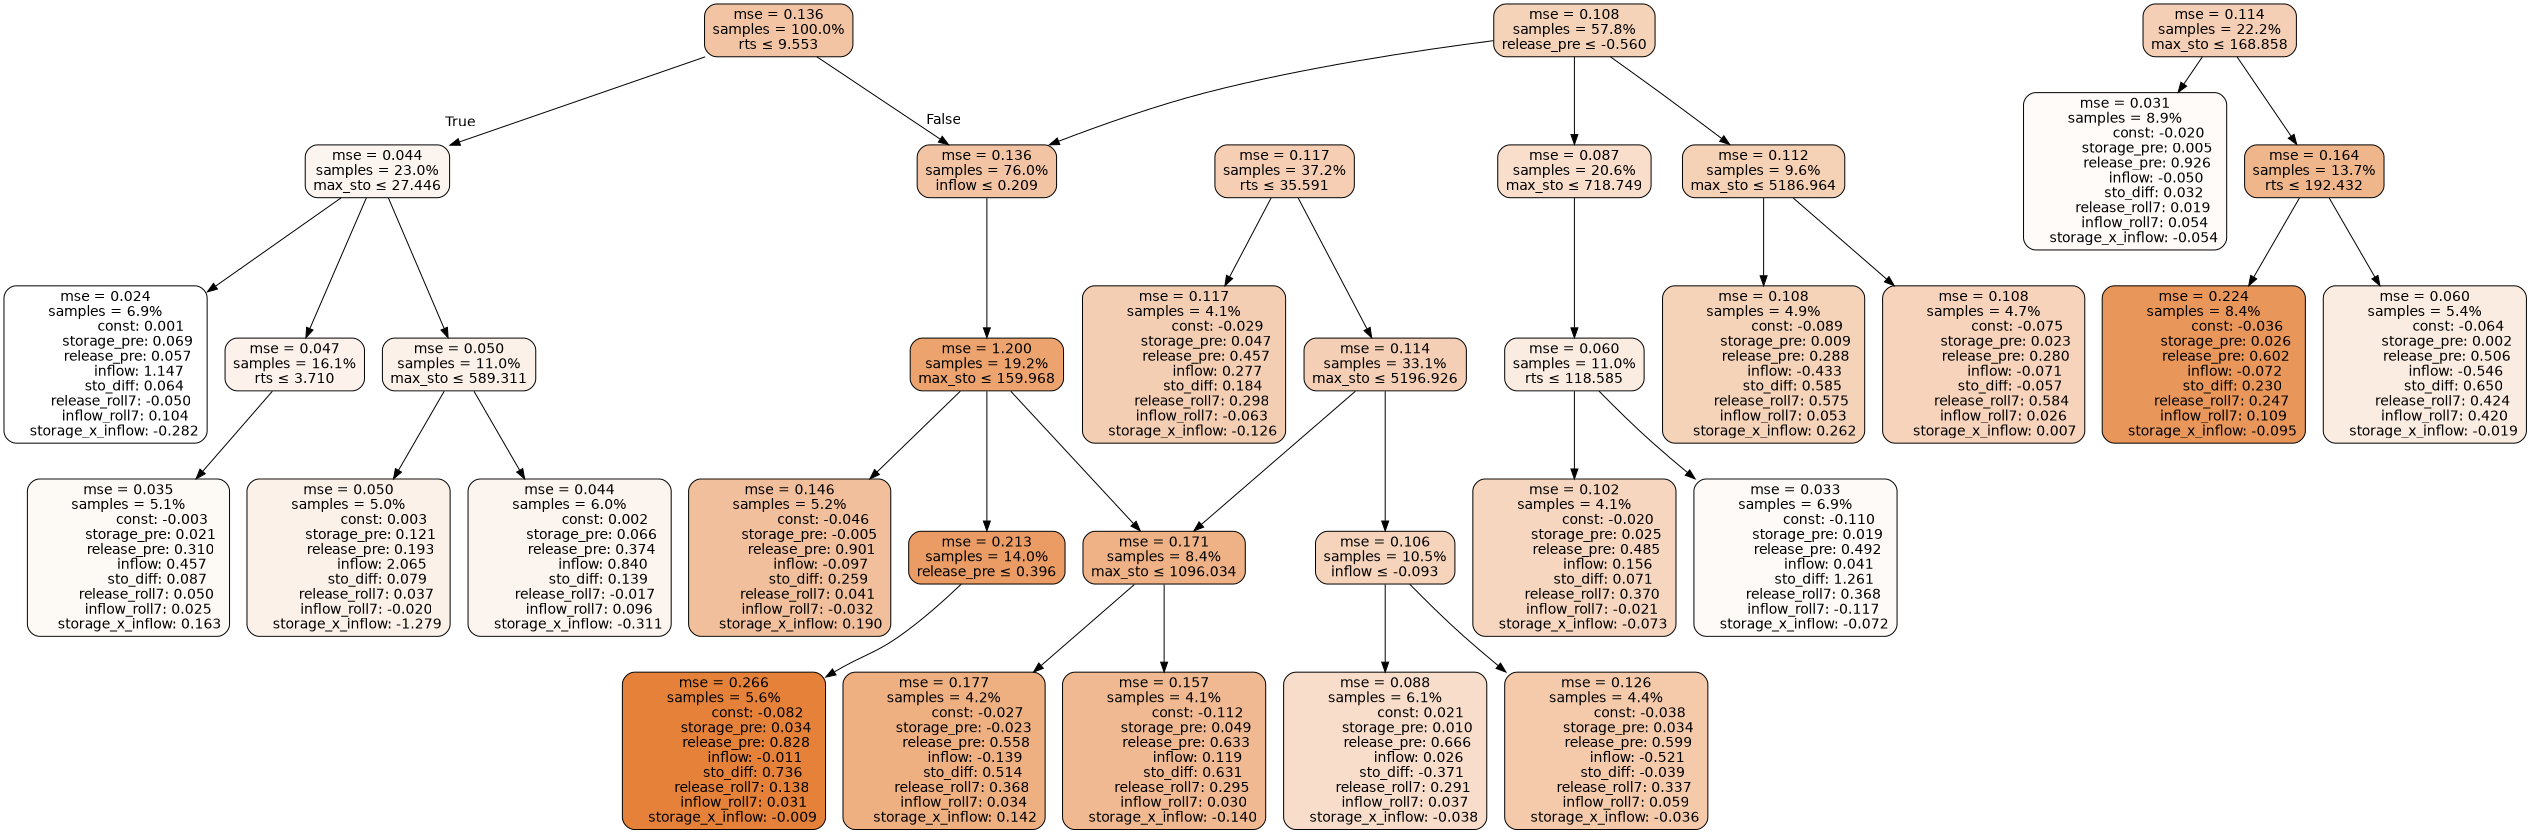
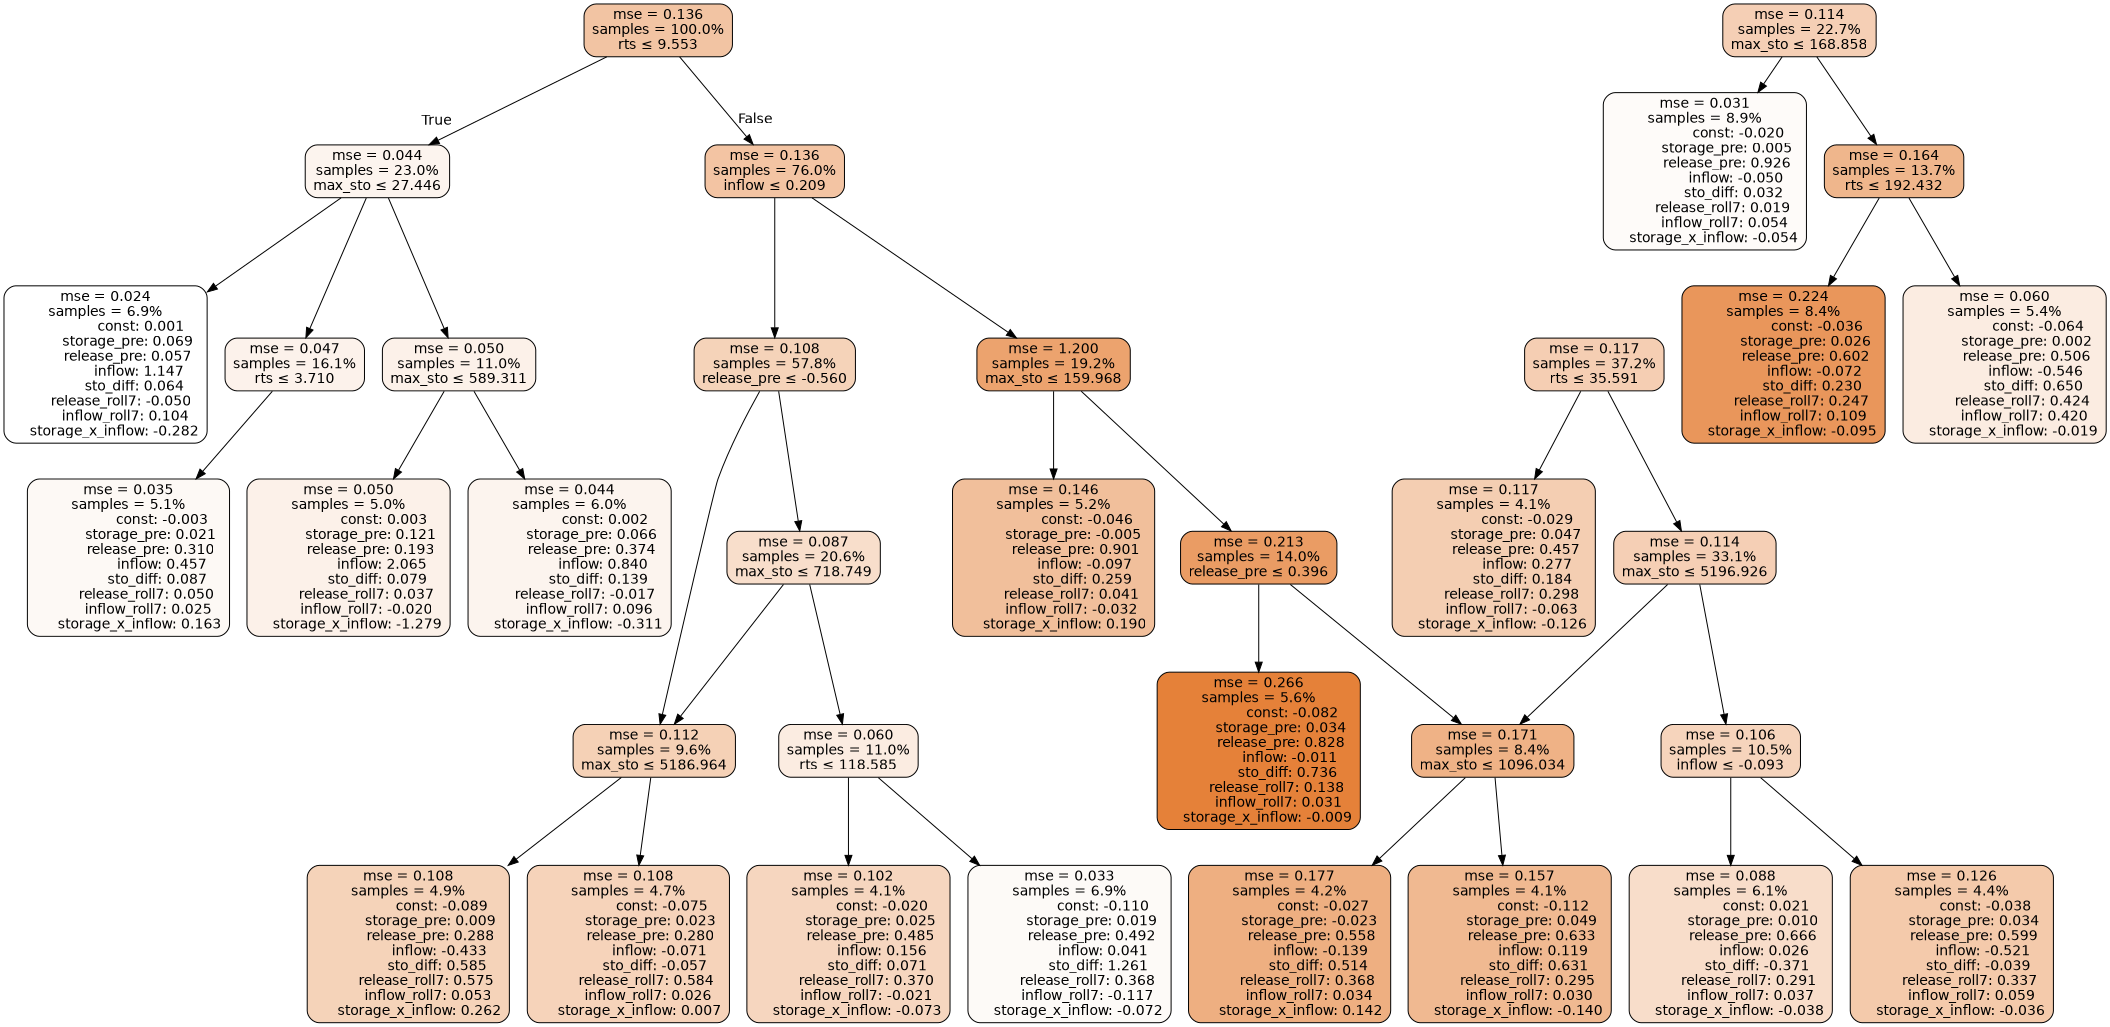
node "mse = 0.114 samples = 22.2% max_sto ≤ 168.858": label "mse = 0.114 samples = 22.2% max_sto ≤ 168.858" -> "mse = 0.114 samples = 22.7% max_sto ≤ 168.858"
edge "mse = 0.108 samples = 57.8% release_pre ≤ -0.560" -> "mse = 0.136 samples = 76.0% inflow ≤ 0.209": reversed
edge "mse = 1.200 samples = 19.2% max_sto ≤ 159.968" -> "mse = 0.171 samples = 8.4% max_sto ≤ 1096.034": now "mse = 0.213 samples = 14.0% release_pre ≤ 0.396" -> "mse = 0.171 samples = 8.4% max_sto ≤ 1096.034"
edge "mse = 0.087 samples = 20.6% max_sto ≤ 718.749" -> "mse = 0.112 samples = 9.6% max_sto ≤ 5186.964": added
